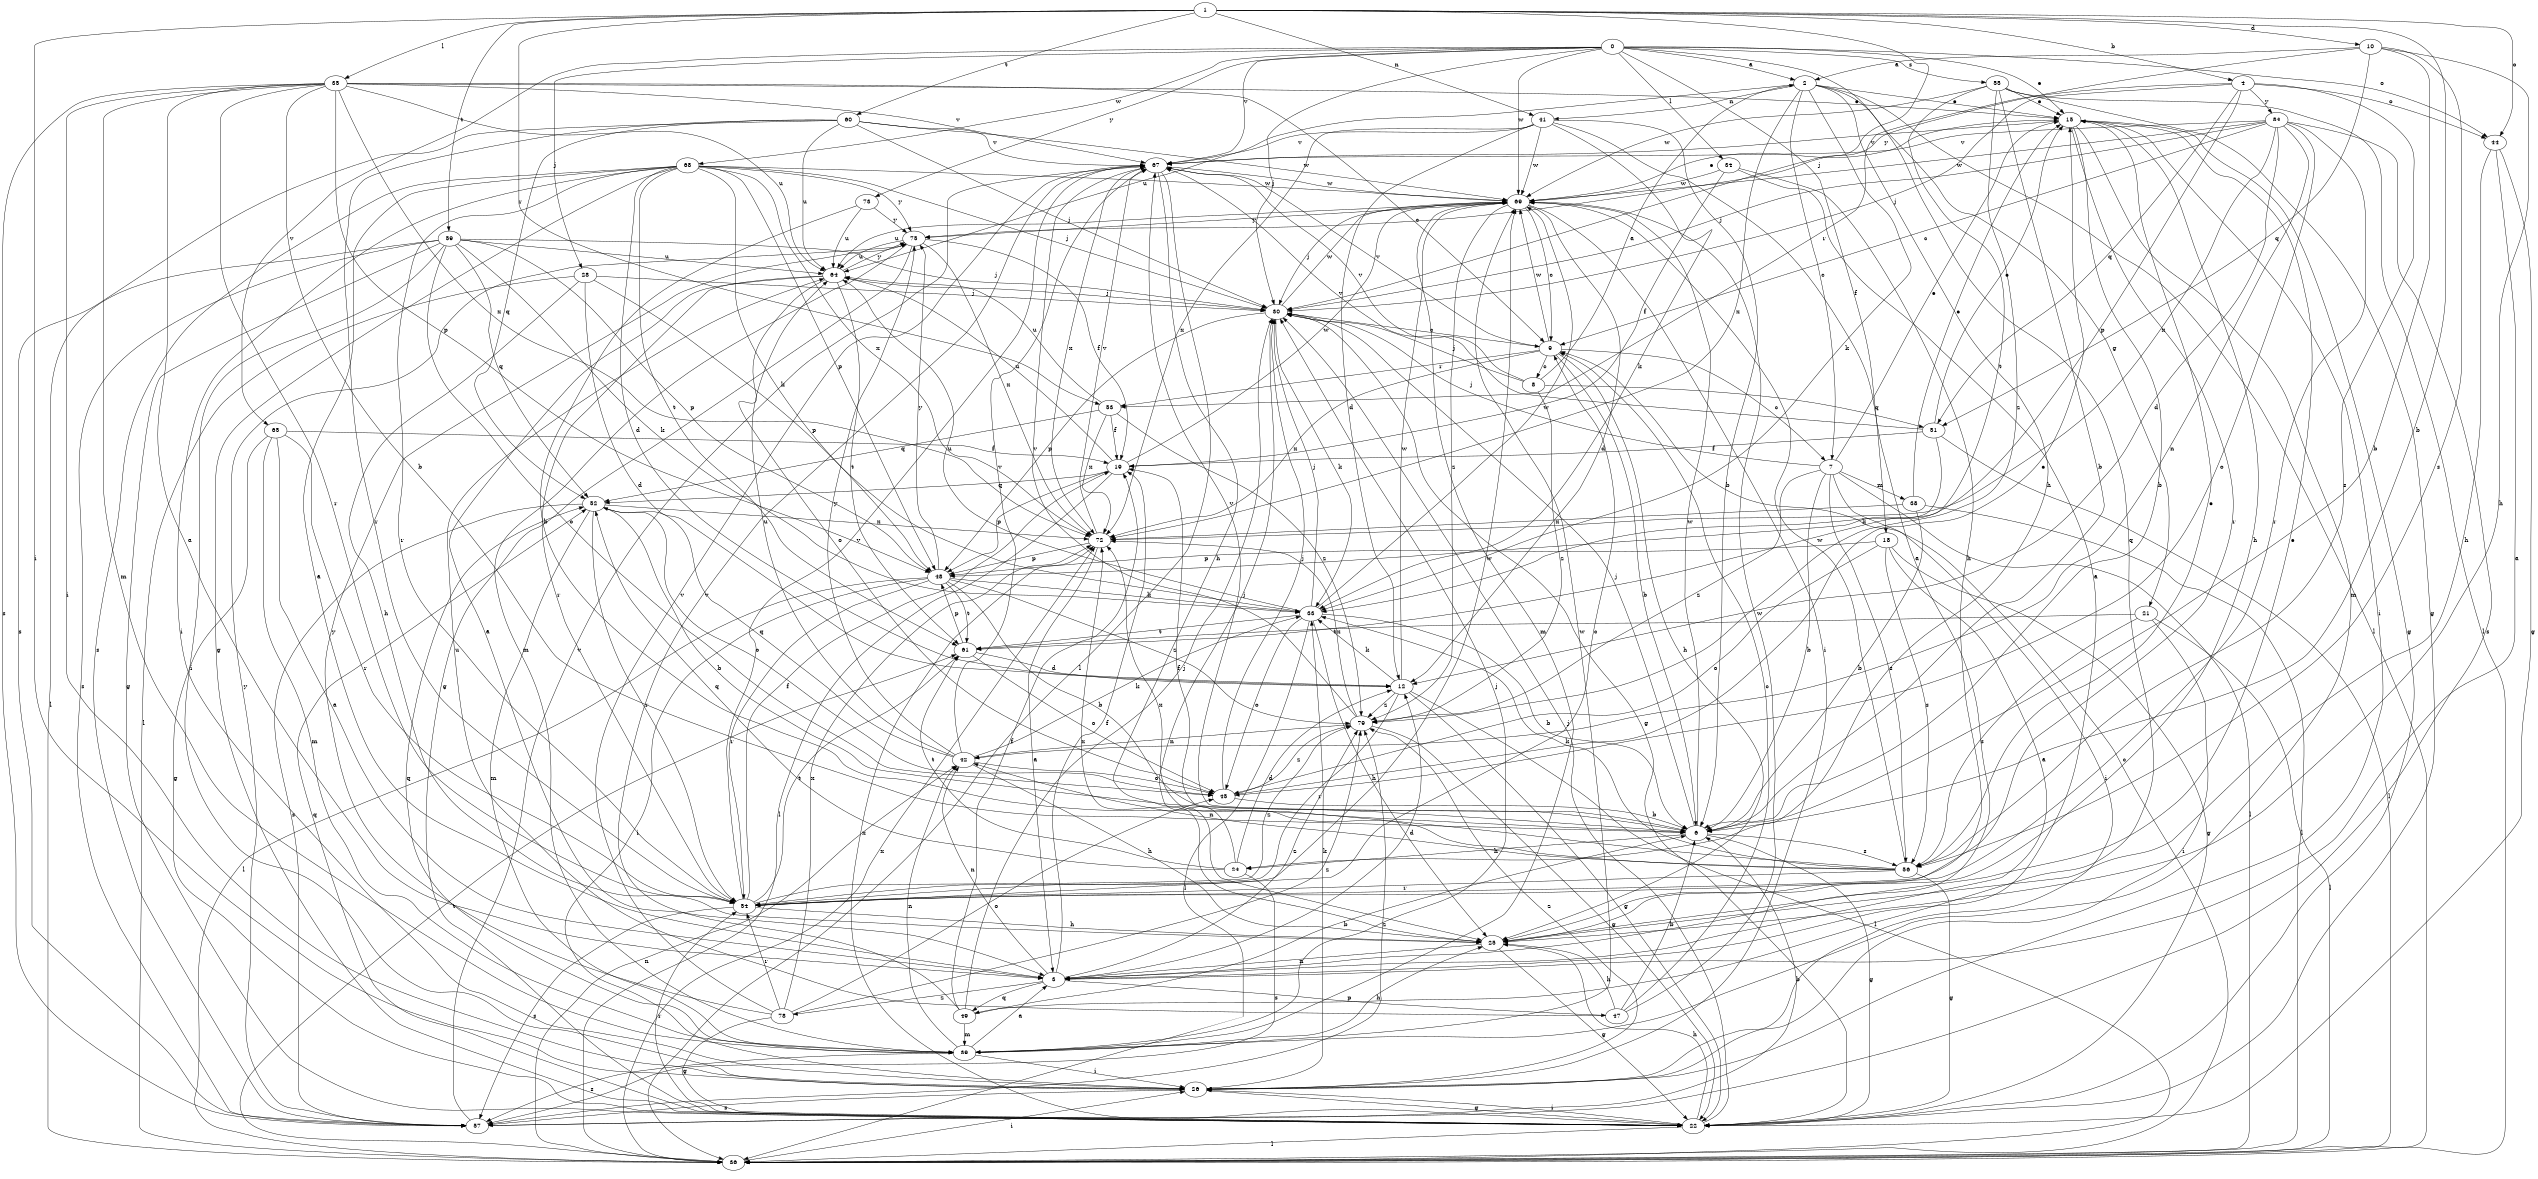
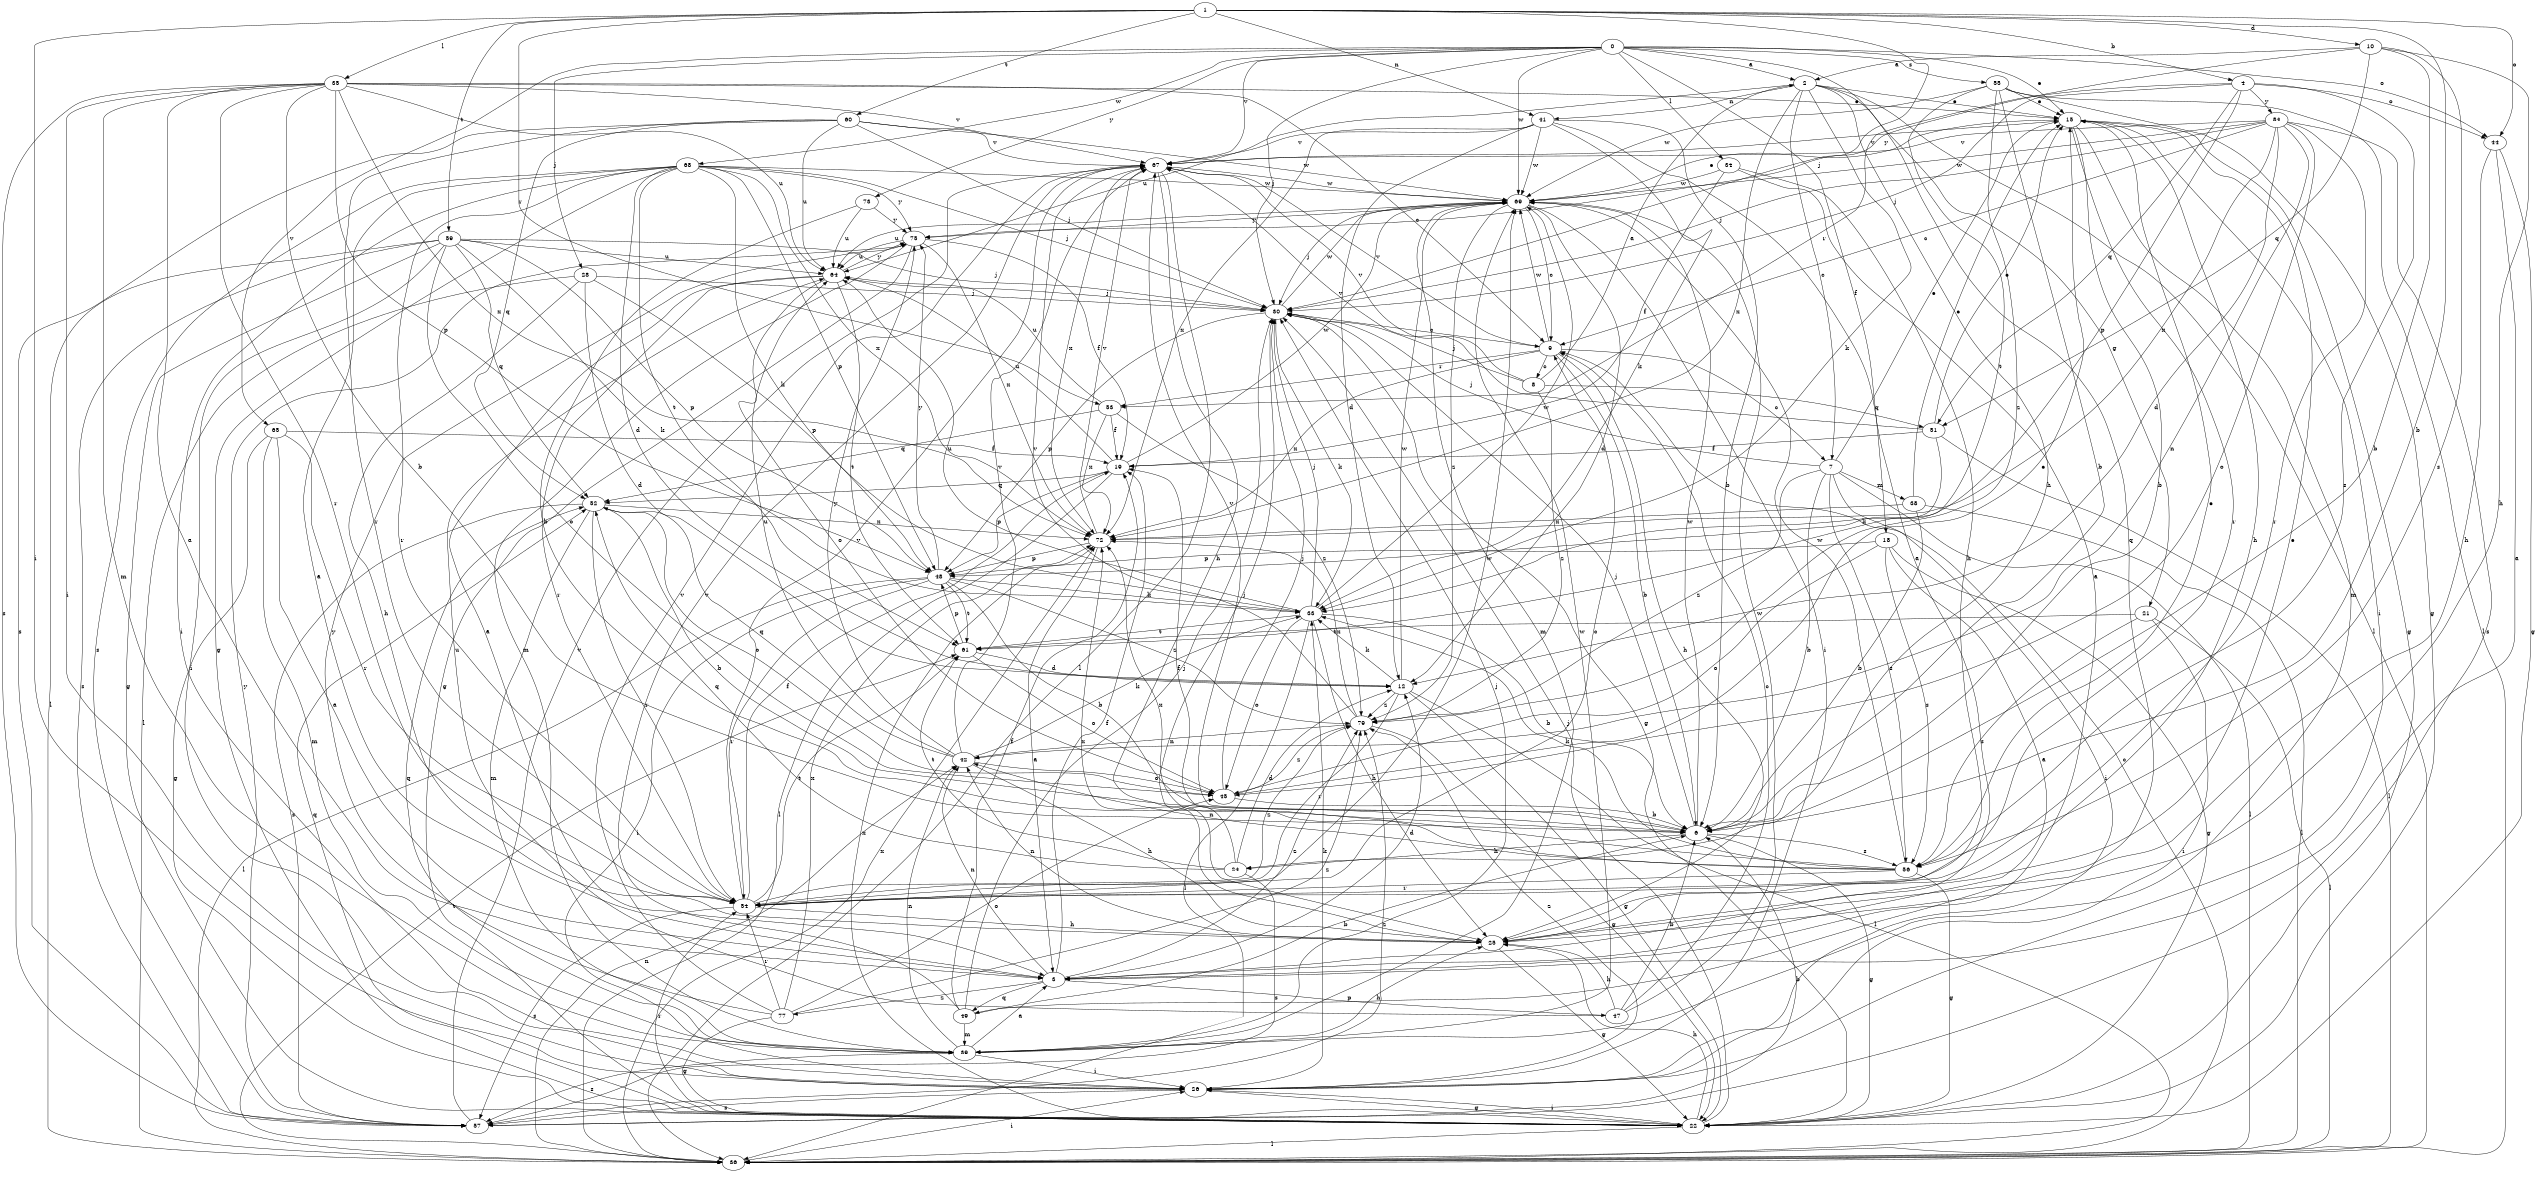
edge "25" -> "3": now "25" -> "42"
node "78": label "78" -> "77"
